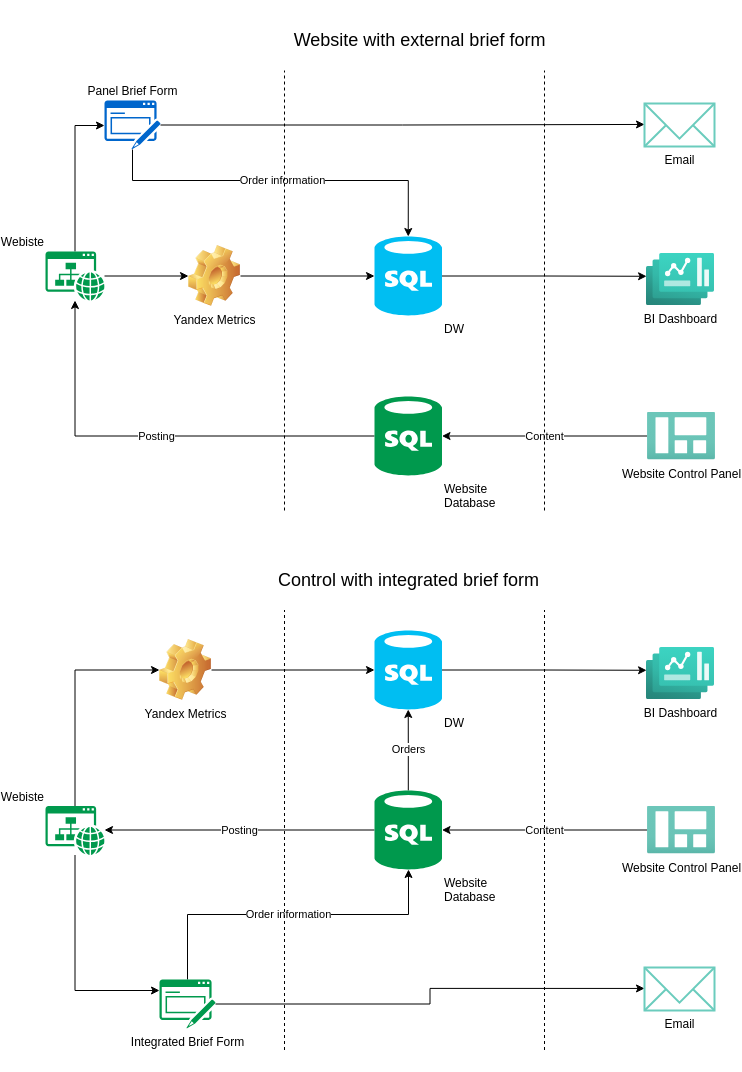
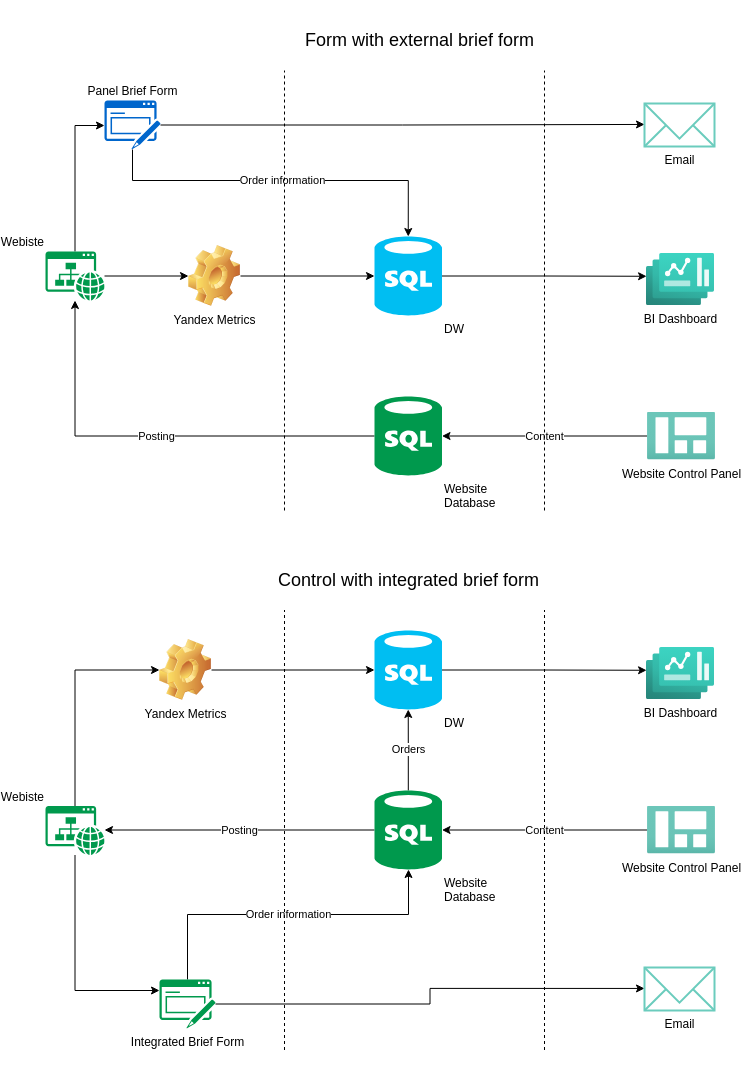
node "Website with external brief form": label "Website with external brief form" -> "Form with external brief form"
